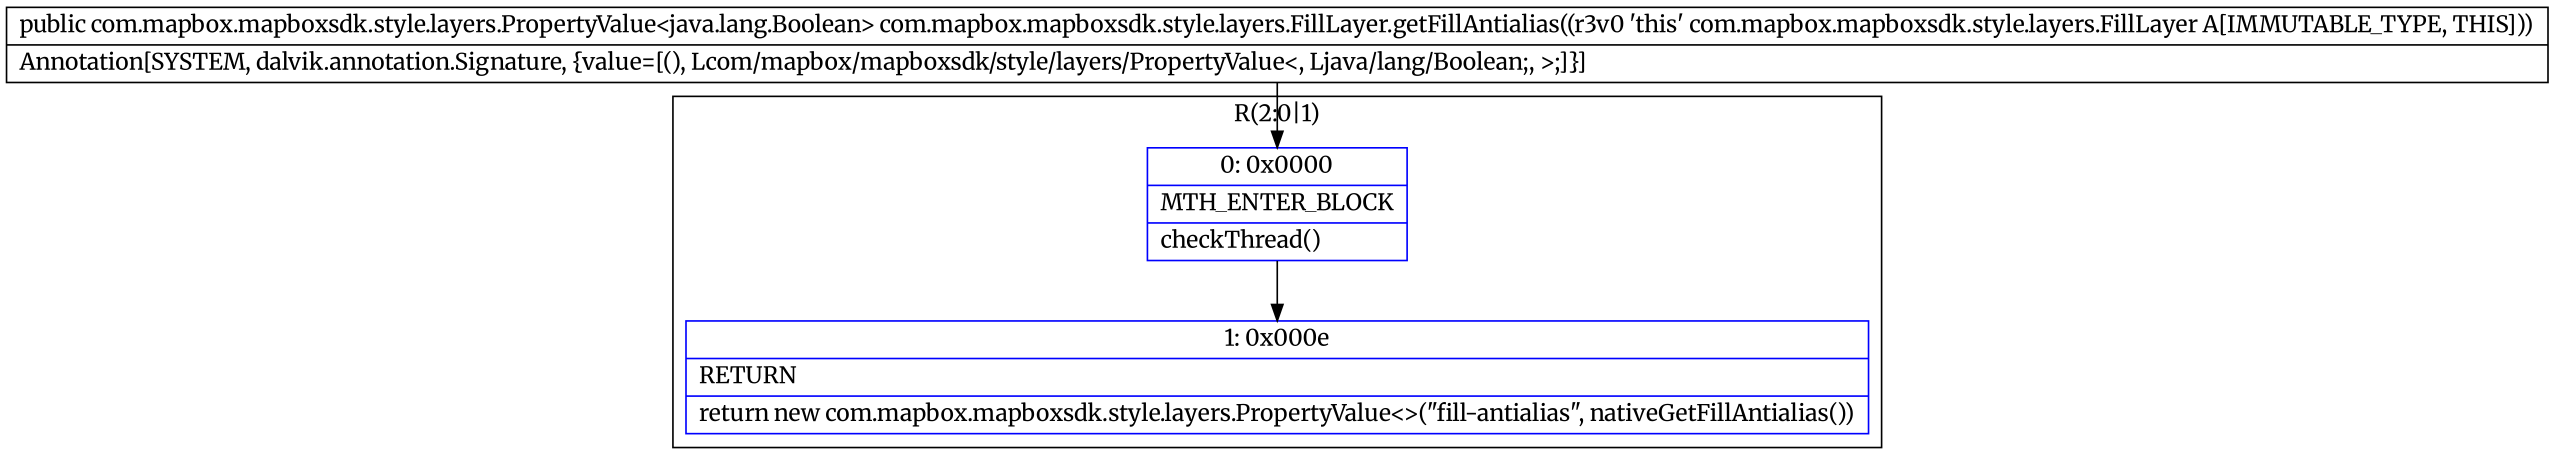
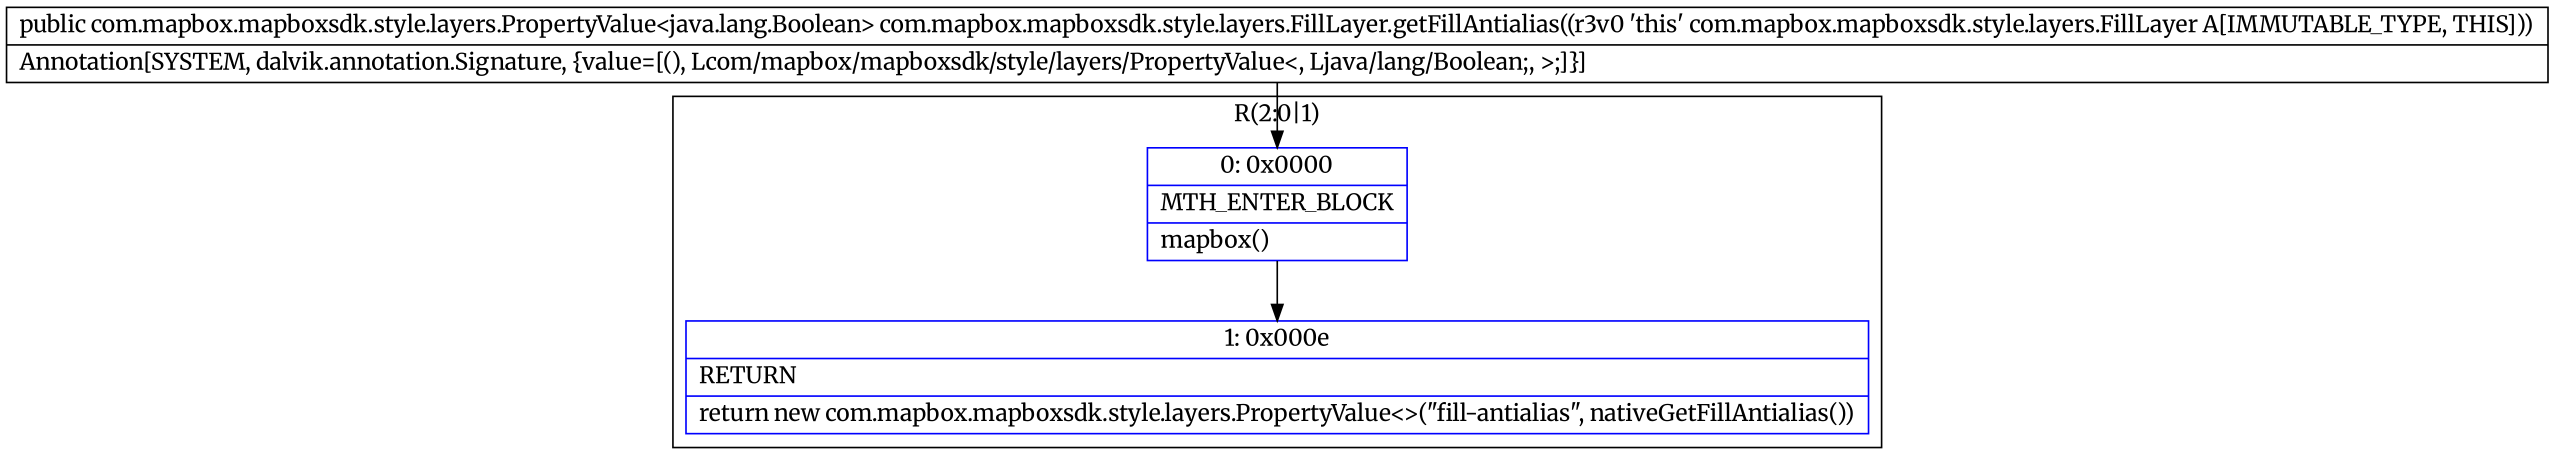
node "0: 0x0000": text "checkThread()" -> "mapbox()"
